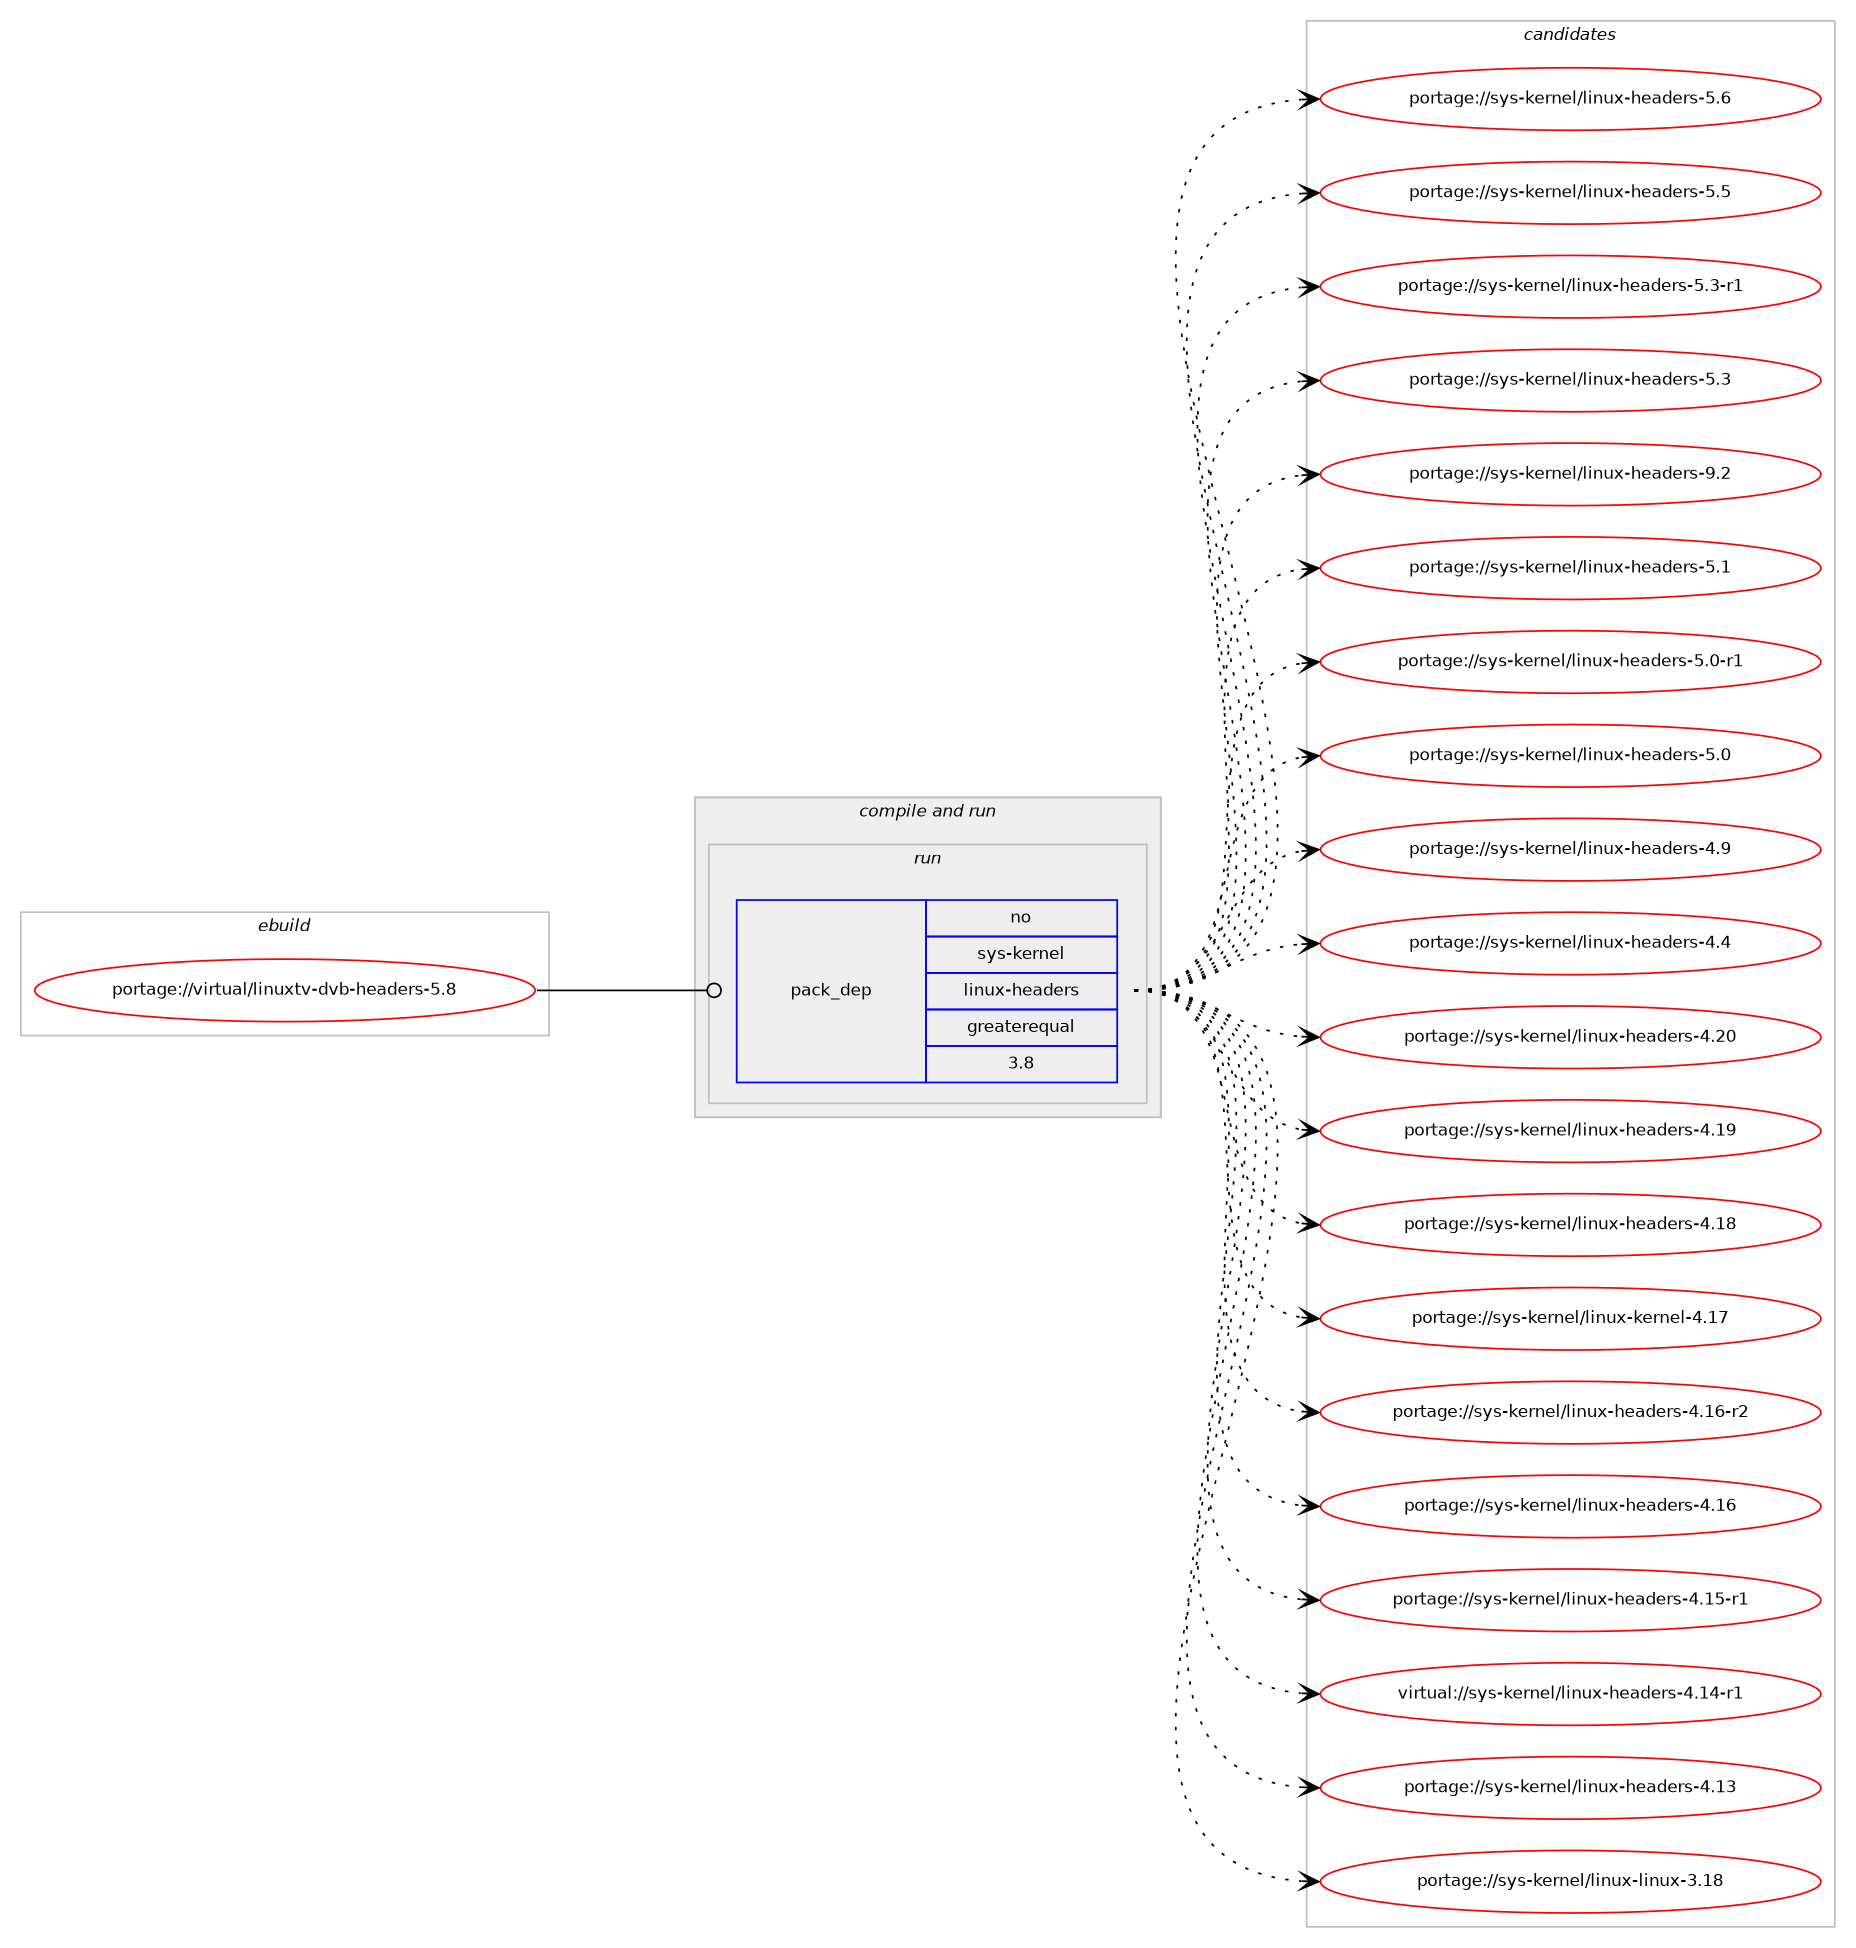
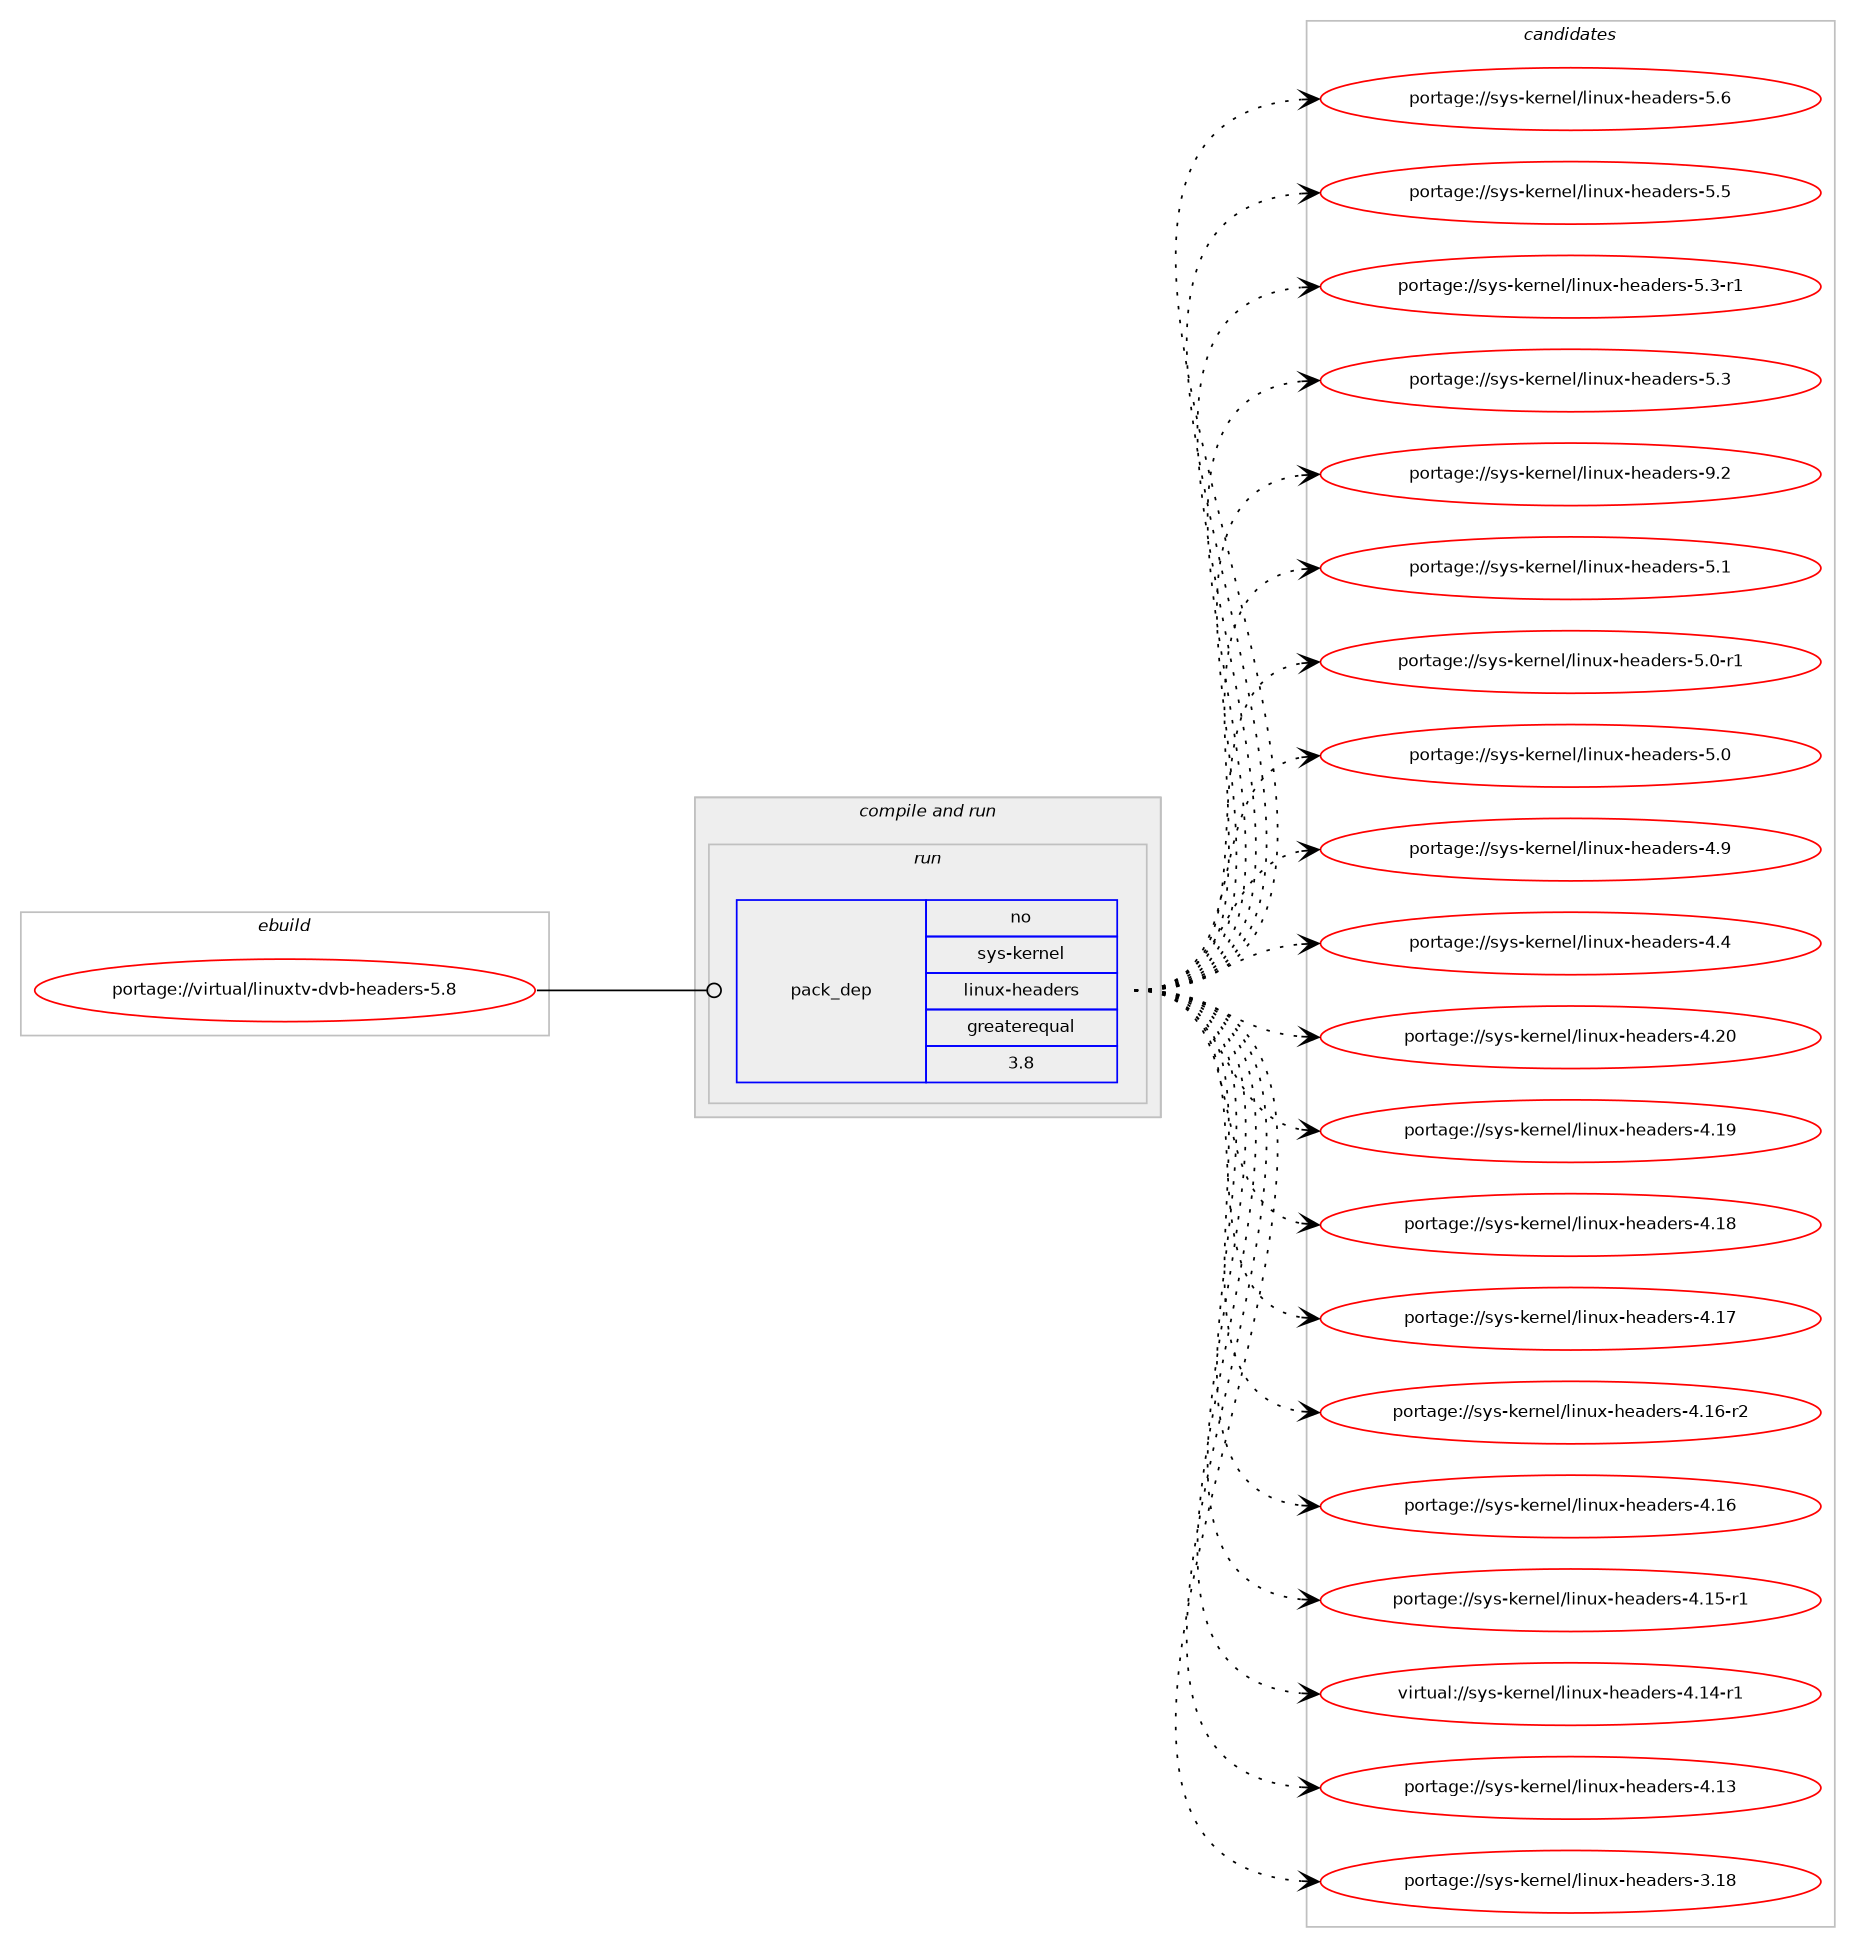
node "portage://sys-kernel/linux-kernel-4.17": label "portage://sys-kernel/linux-kernel-4.17" -> "portage://sys-kernel/linux-headers-4.17"
node "portage://sys-kernel/linux-linux-3.18": label "portage://sys-kernel/linux-linux-3.18" -> "portage://sys-kernel/linux-headers-3.18"
